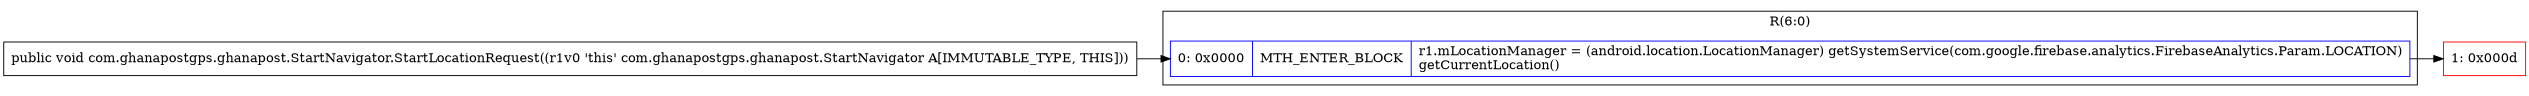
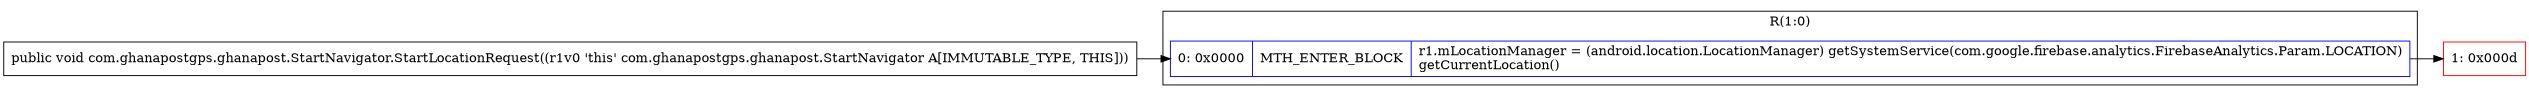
cluster "R(6:0)": label "R(6:0)" -> "R(1:0)"
